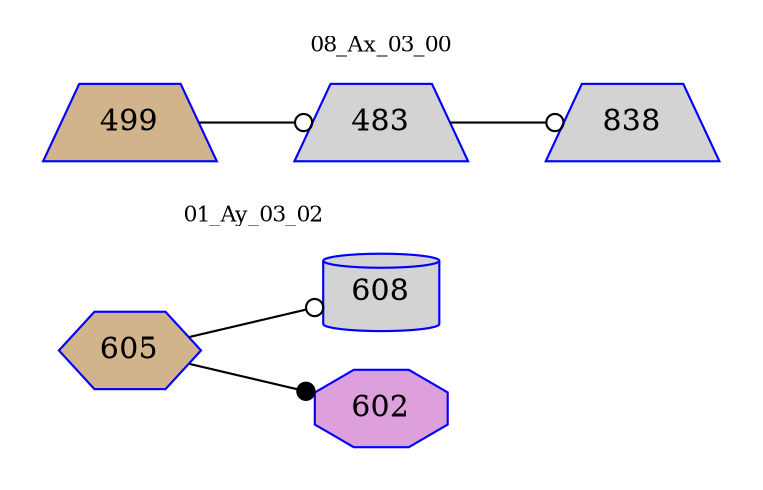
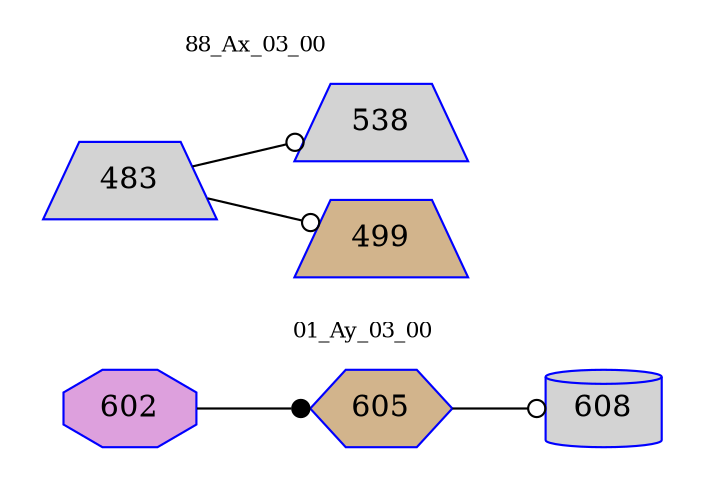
cluster "08_Ax_03_00": label "08_Ax_03_00" -> "88_Ax_03_00"
edge "499" -> "483": reversed
node "838": label "838" -> "538"
cluster "01_Ay_03_02": label "01_Ay_03_02" -> "01_Ay_03_00"
edge "605" -> "602": reversed
